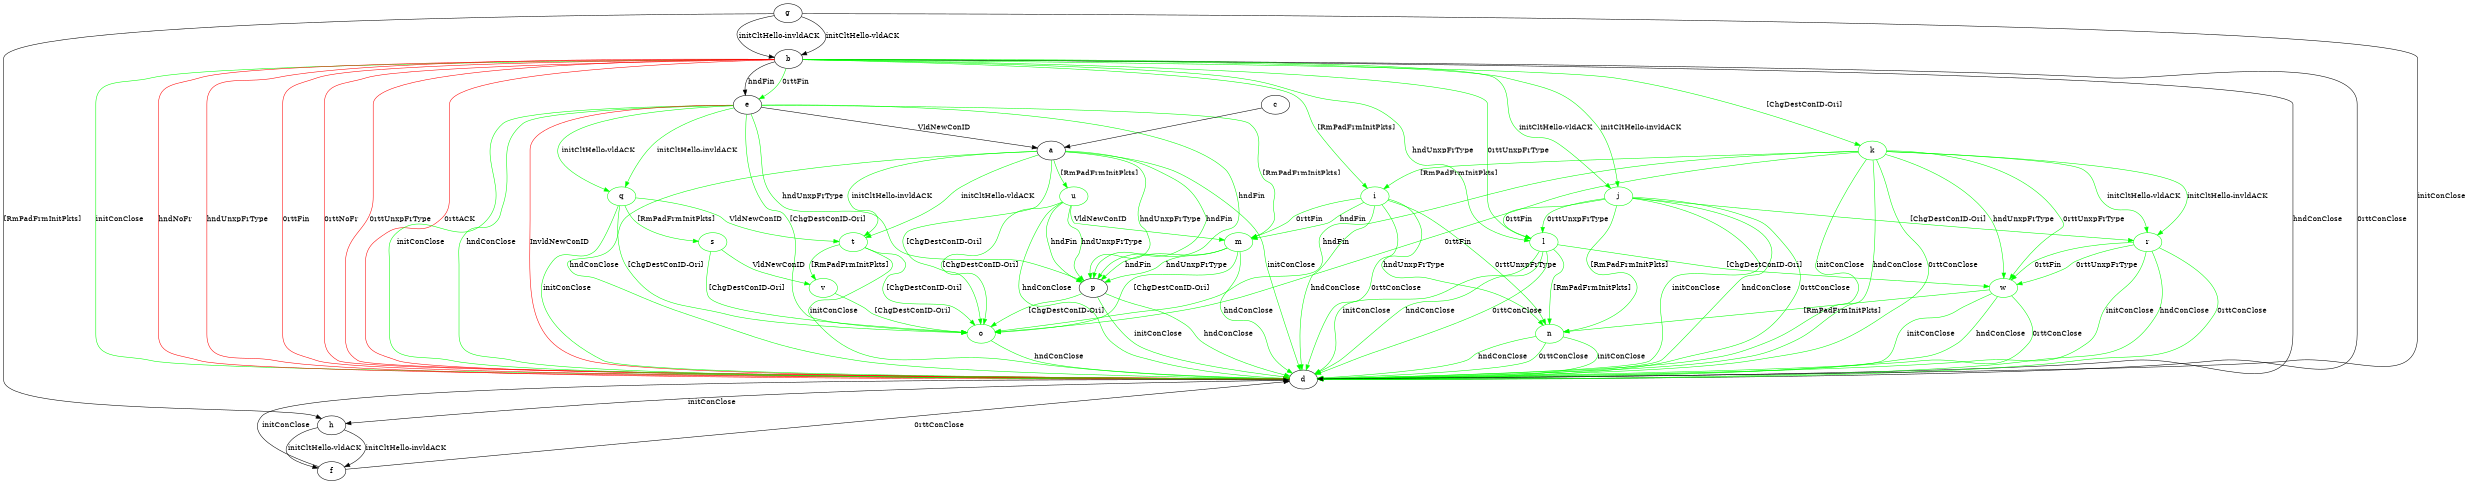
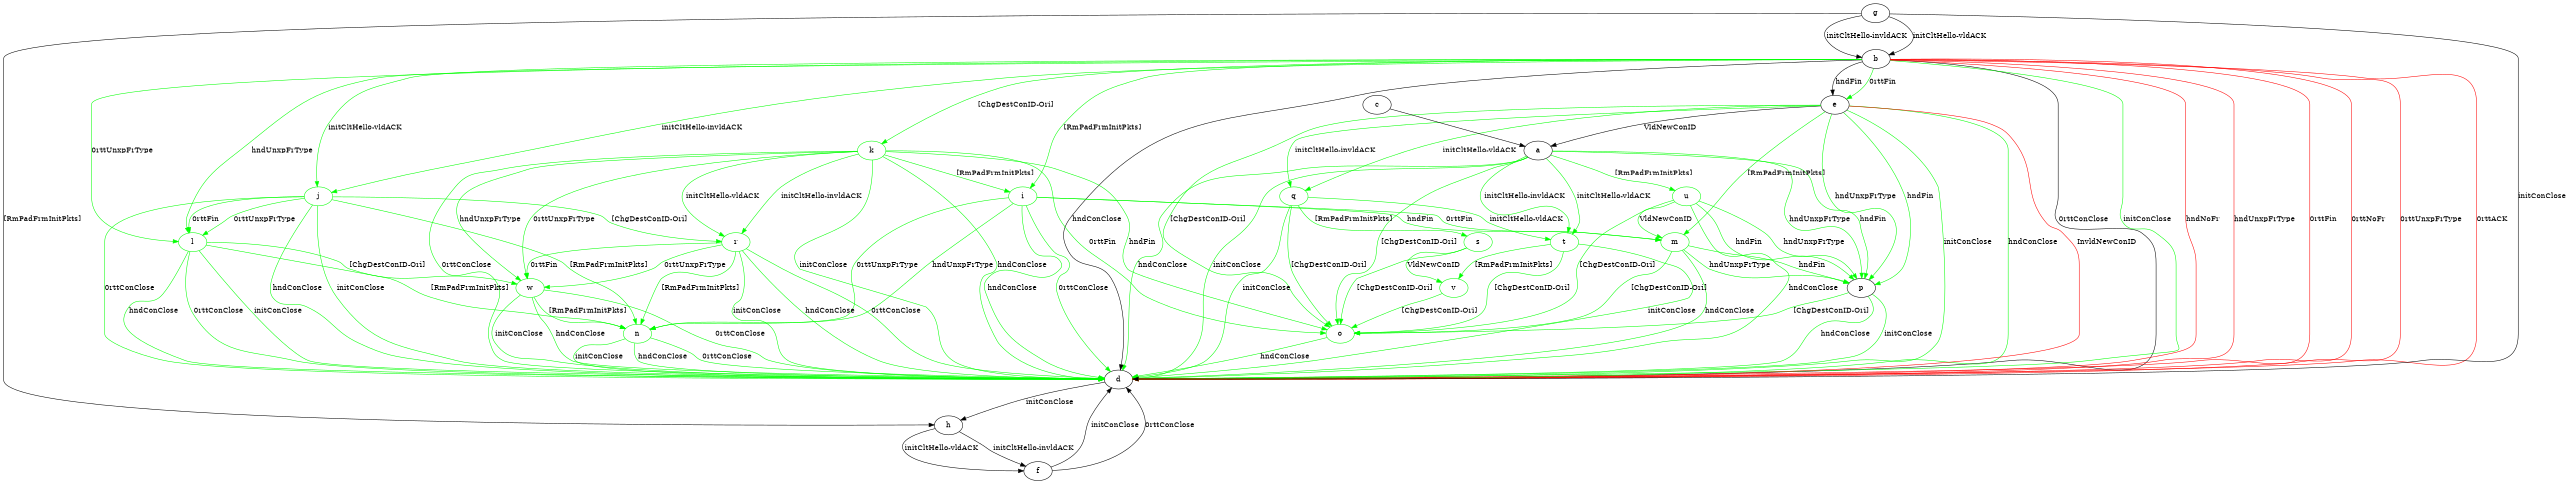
edge "q" -> "t": label "VldNewConID " -> "initCltHello-vldACK "
edge "r" -> "n": added, label "[RmPadFrmInitPkts]"
